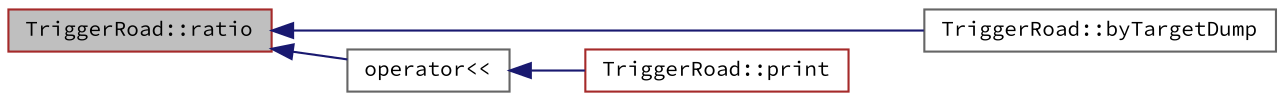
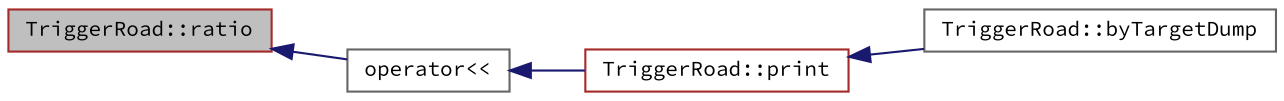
edge "TriggerRoad::byTargetDump" -> "TriggerRoad::ratio": now "TriggerRoad::byTargetDump" -> "TriggerRoad::print"
